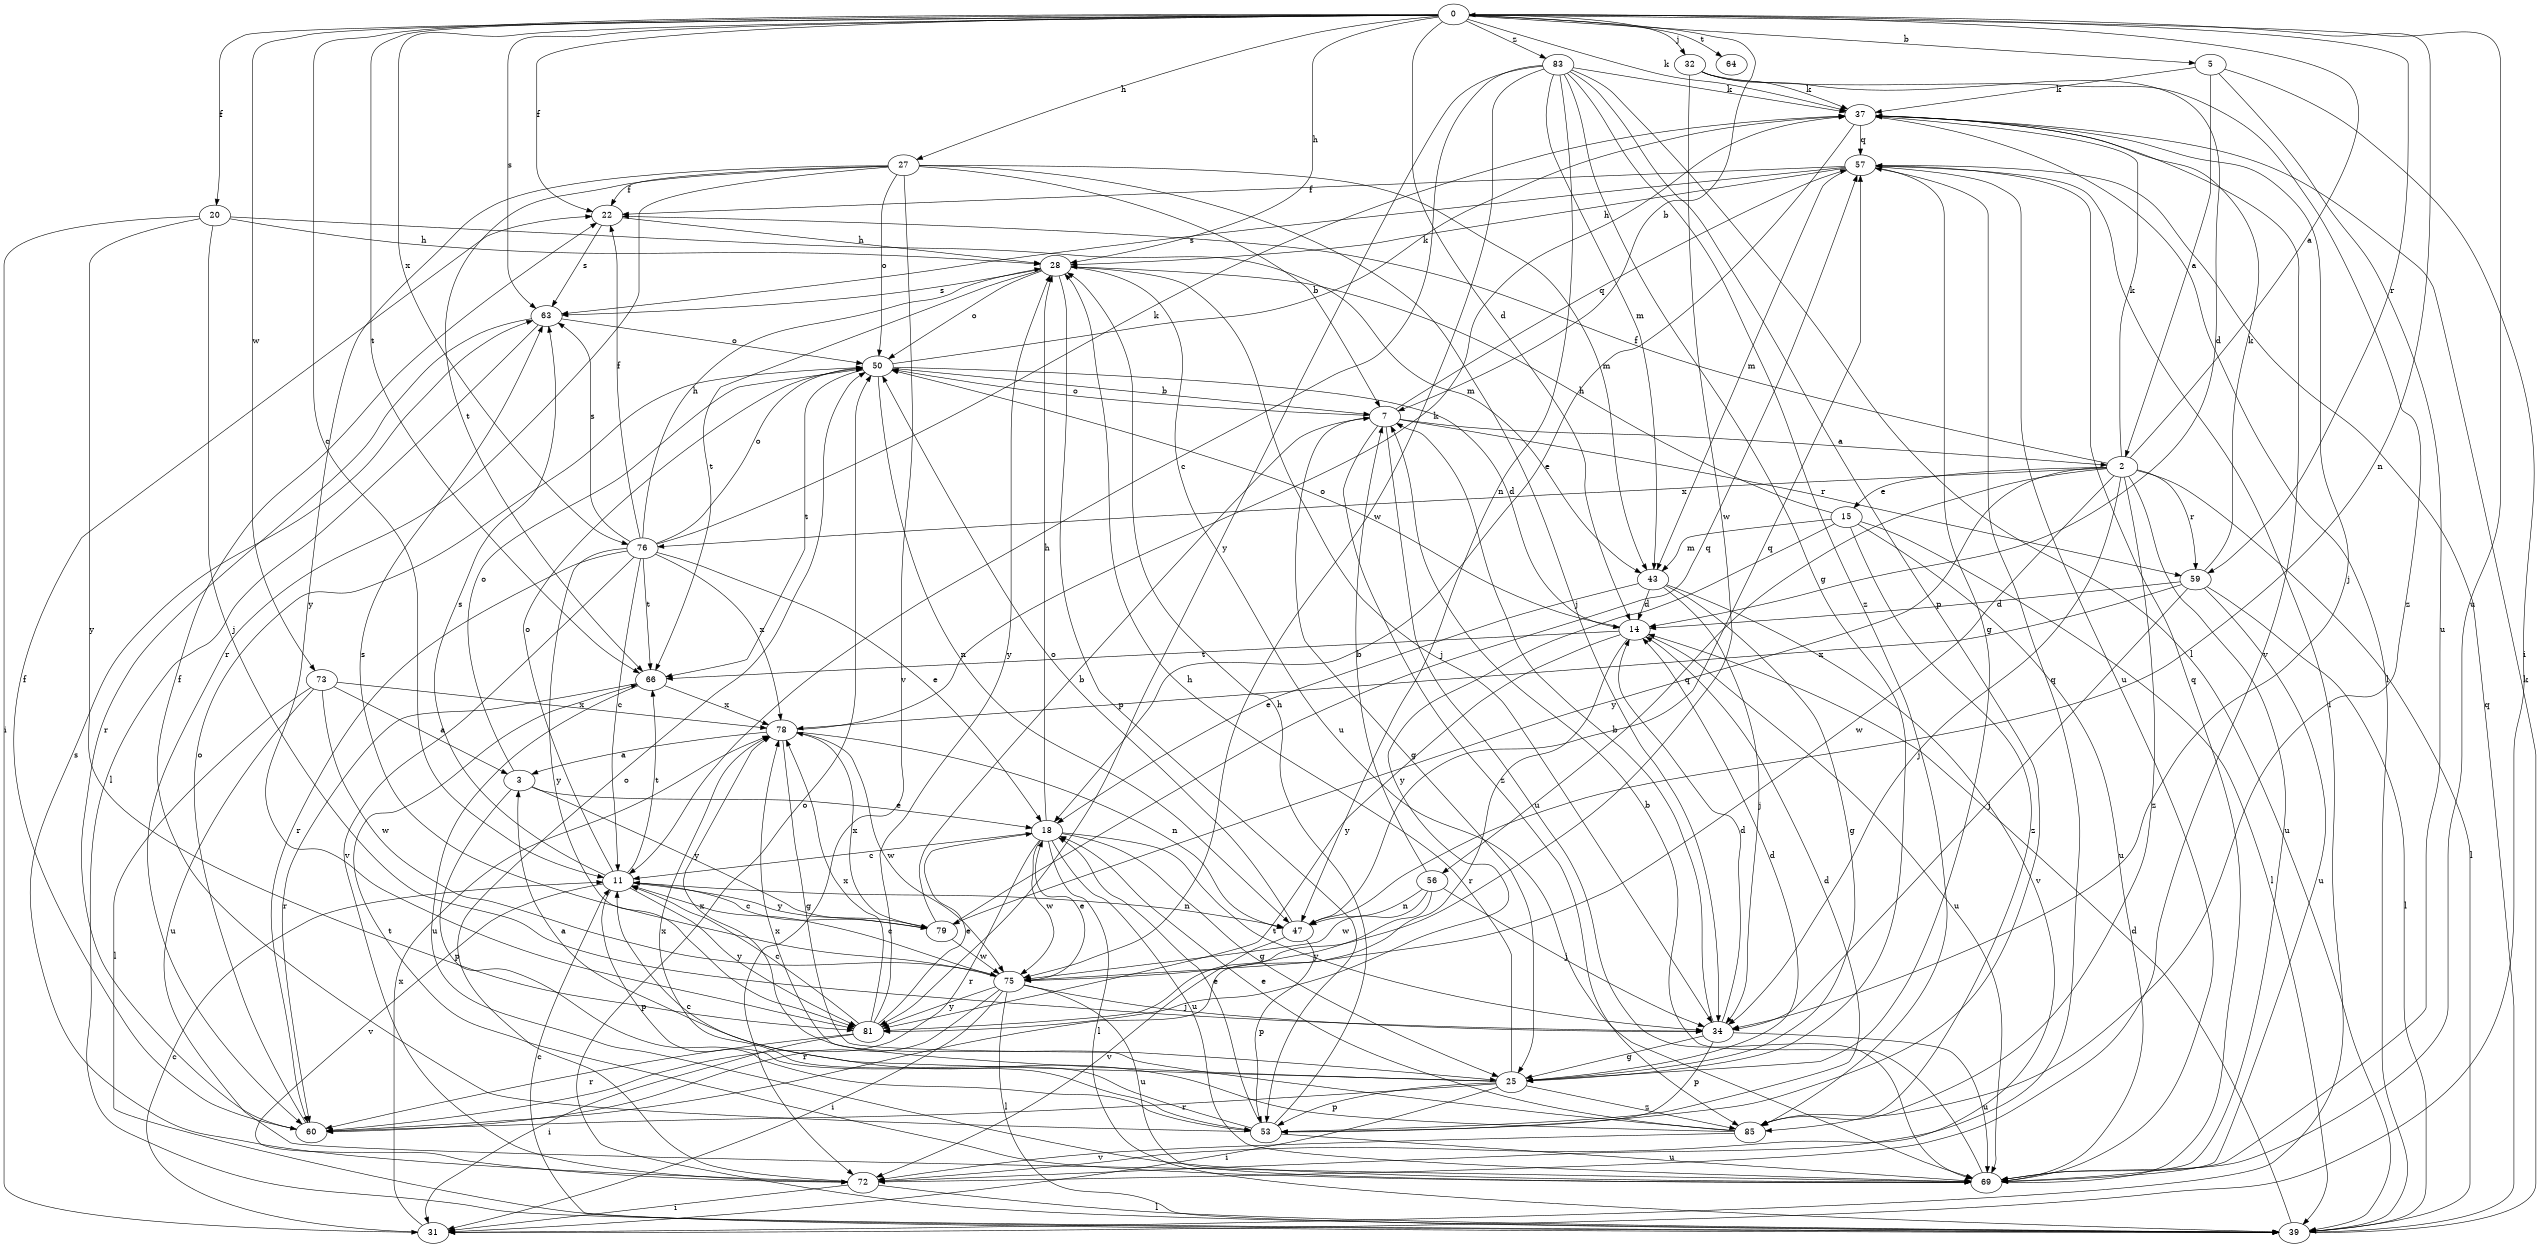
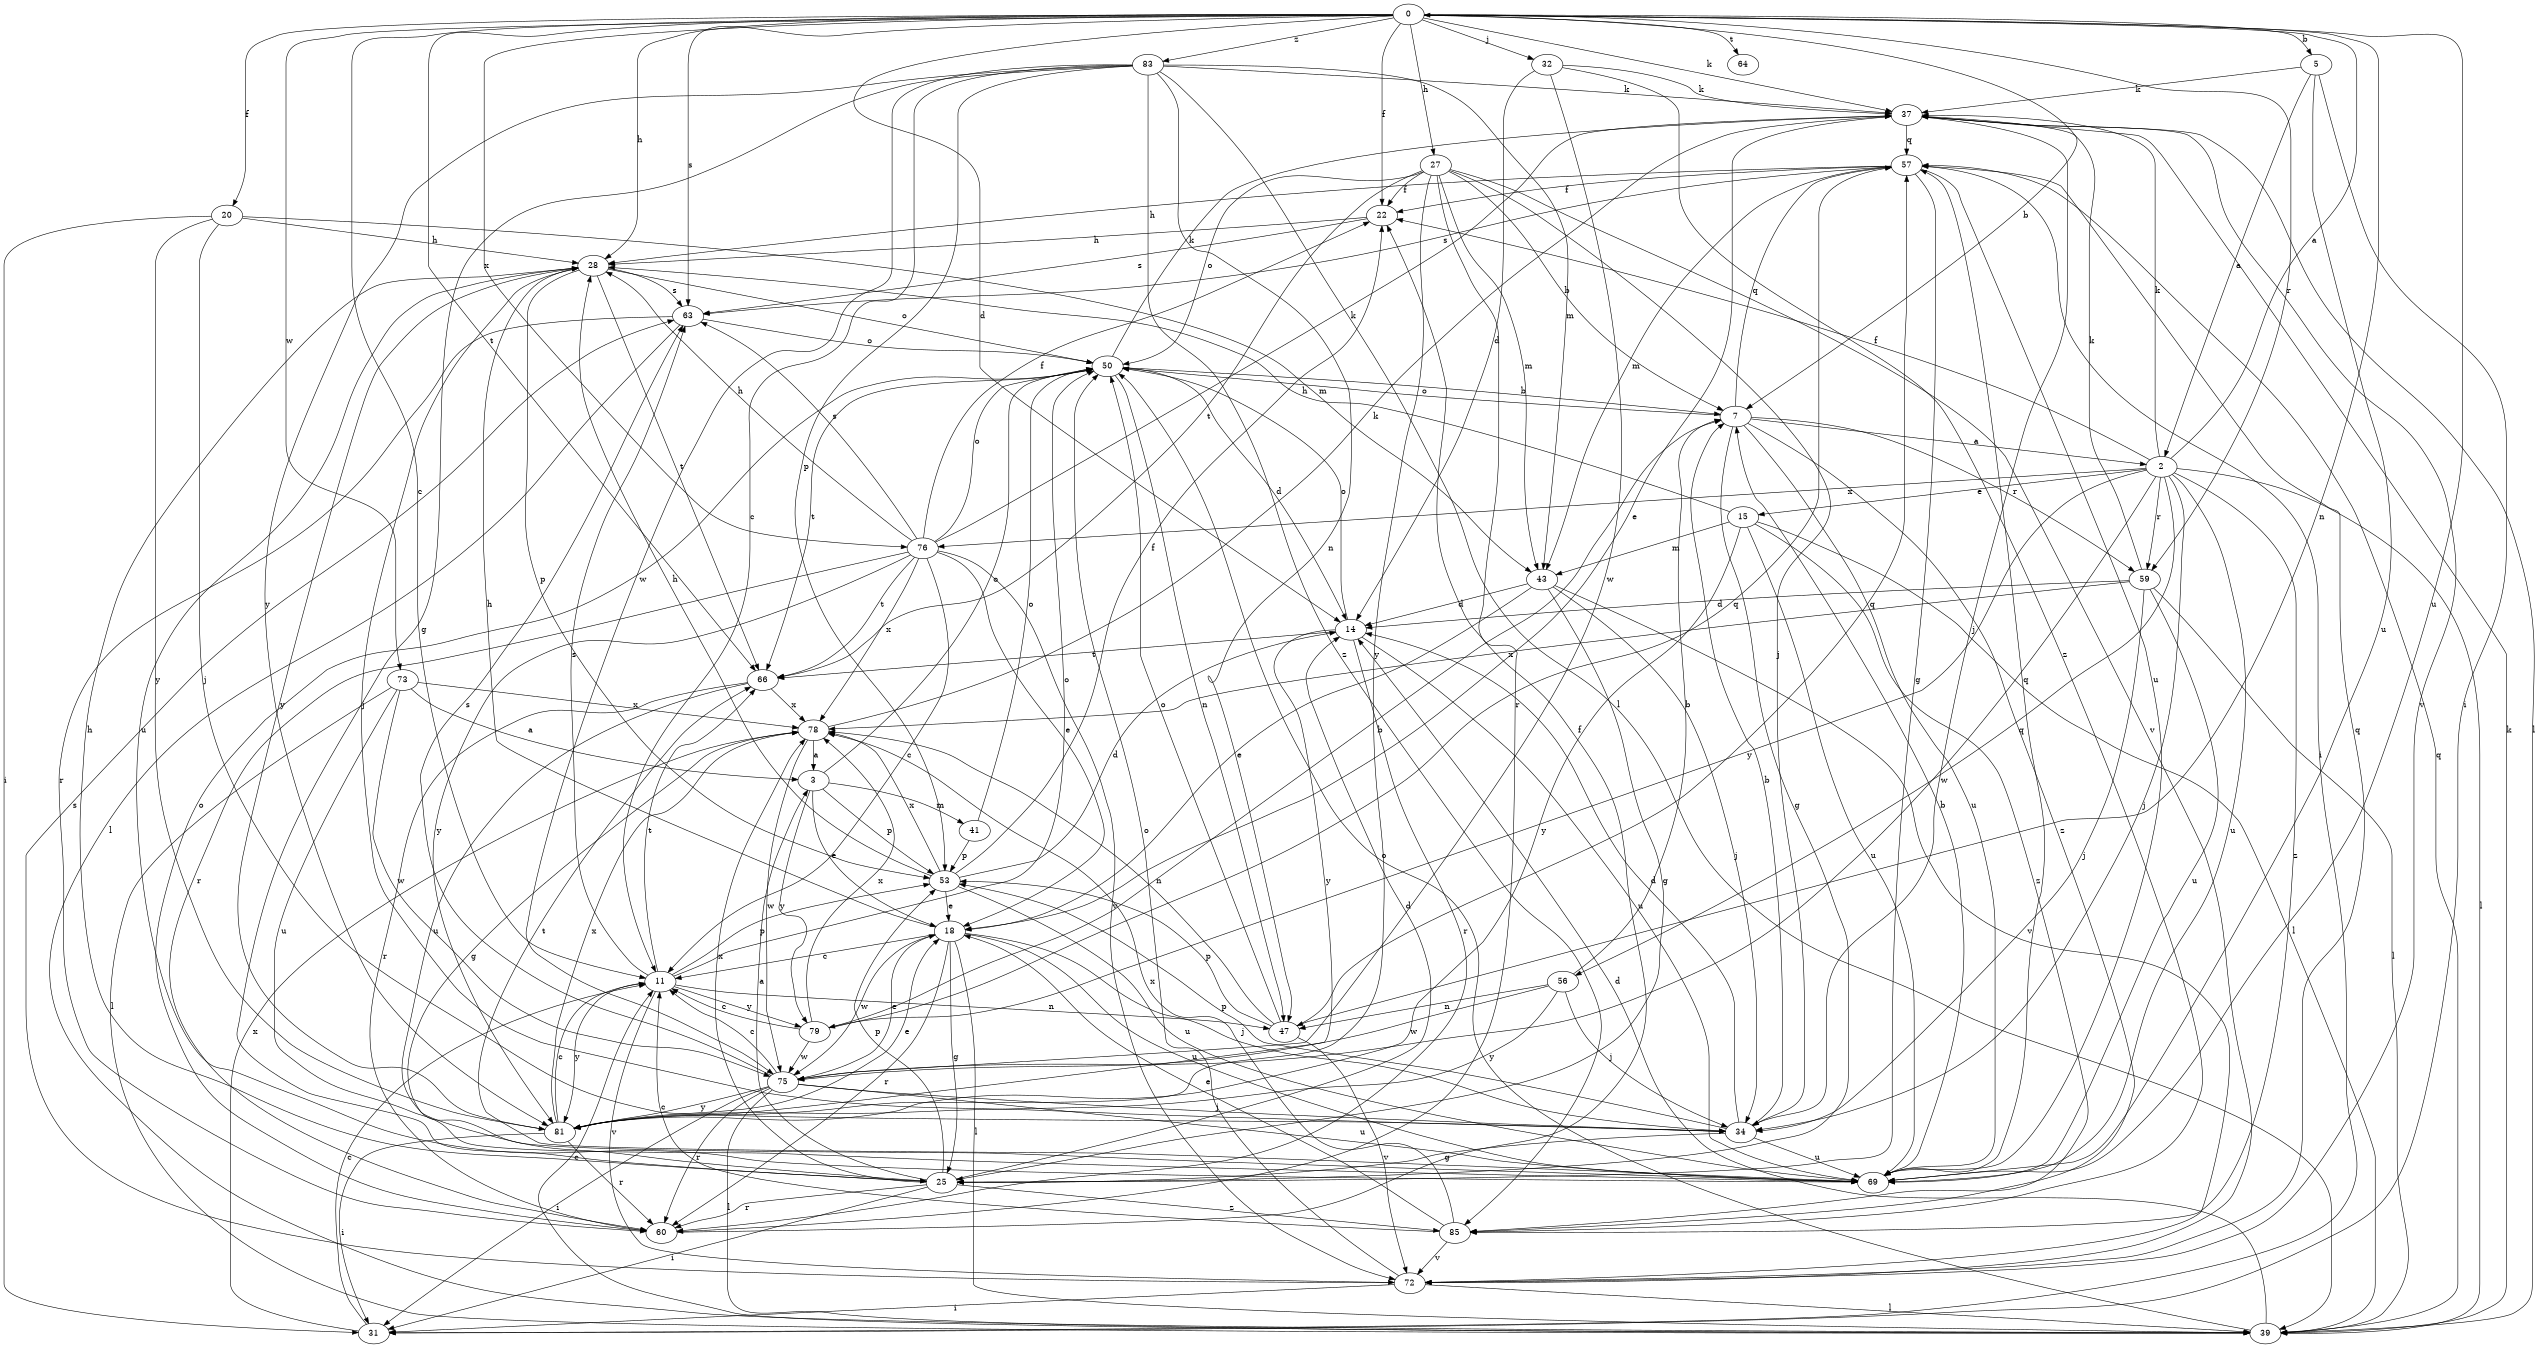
edge "78" -> "47": reversed
node "41": added
edge "18" -> "34": label "t" -> "j"
